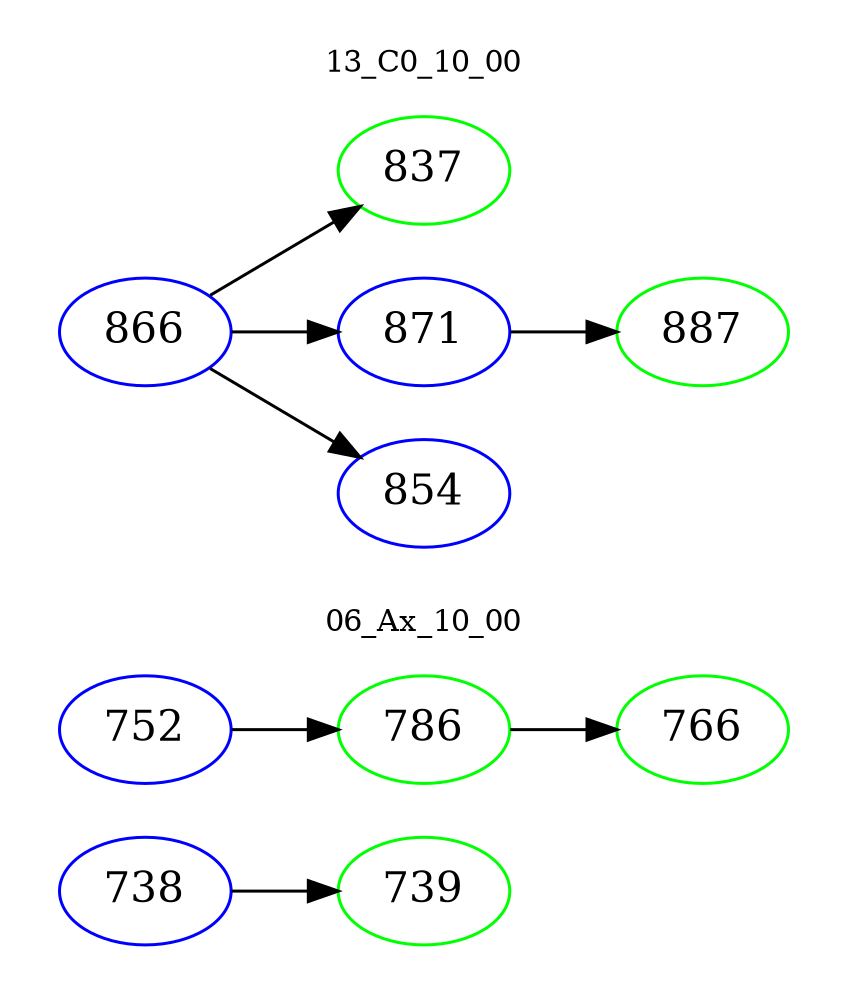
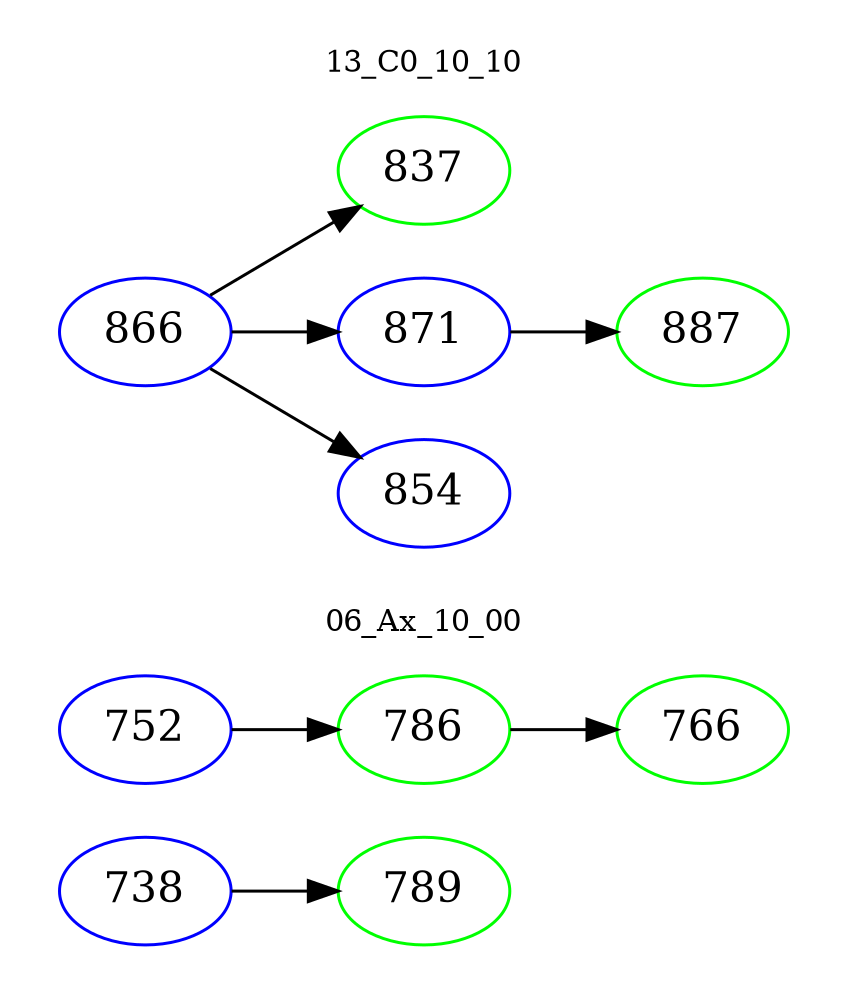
cluster "13_C0_10_00": label "13_C0_10_00" -> "13_C0_10_10"
node "739": label "739" -> "789"
